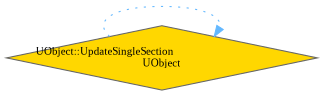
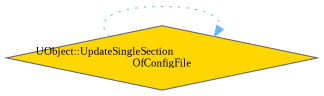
node "UObject::UpdateSingleSection UObject": label "UObject::UpdateSingleSection UObject" -> "UObject::UpdateSingleSection OfConfigFile"
